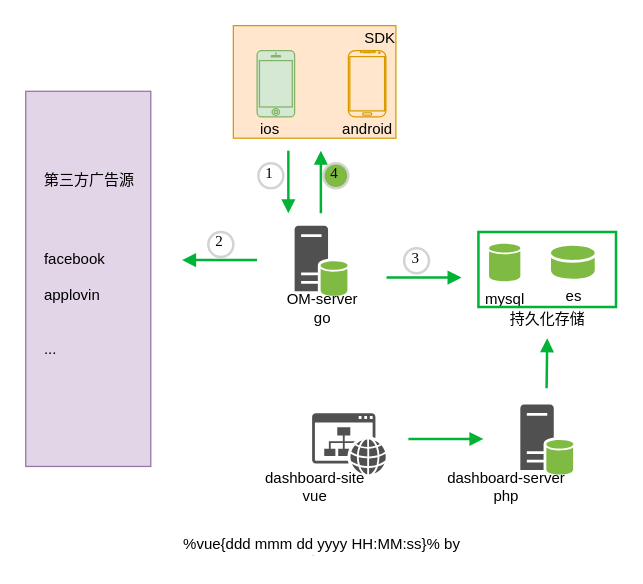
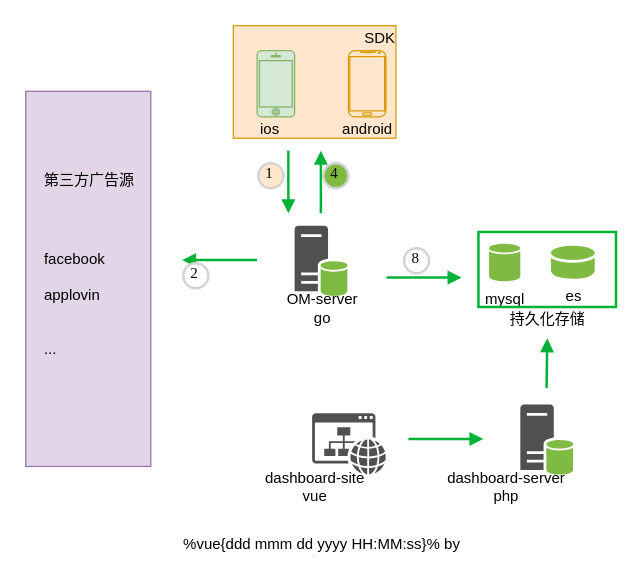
node "1": fillcolor #ffffff -> #ffe6cc
node "2": moved (221, 244) -> (196, 276)
node "3": label "3" -> "8"
